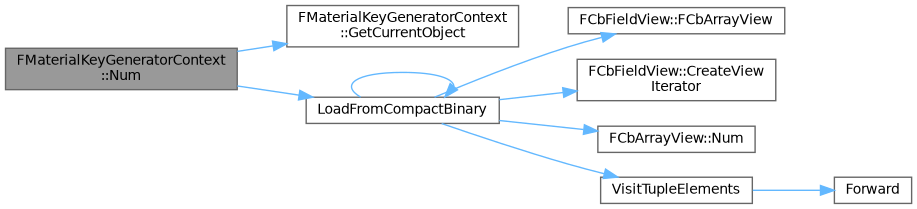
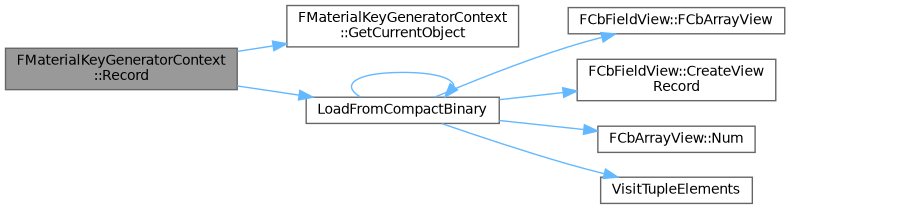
node "FMaterialKeyGeneratorContext ::Num": label "FMaterialKeyGeneratorContext ::Num" -> "FMaterialKeyGeneratorContext ::Record"
node "FCbFieldView::CreateView Iterator": label "FCbFieldView::CreateView Iterator" -> "FCbFieldView::CreateView Record"
node "Forward": removed
